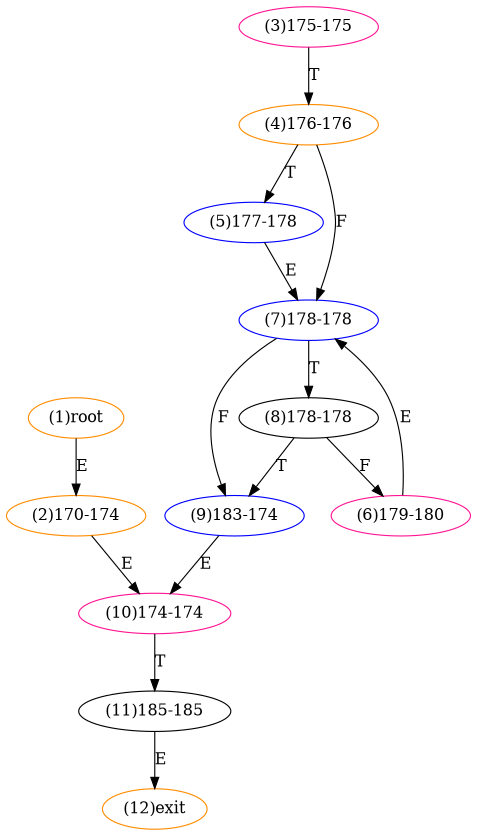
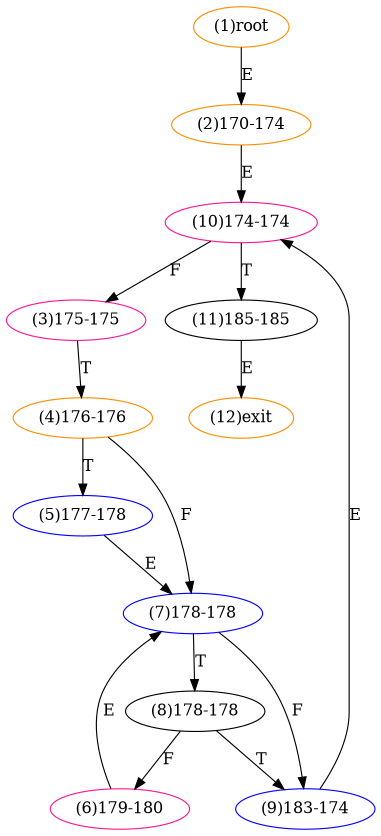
edge "(10)174-174" -> "(3)175-175": added, label "F"
